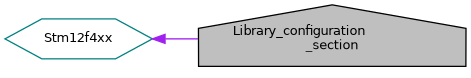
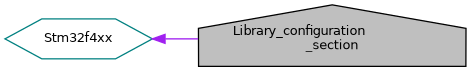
node "Stm12f4xx": label "Stm12f4xx" -> "Stm32f4xx"
